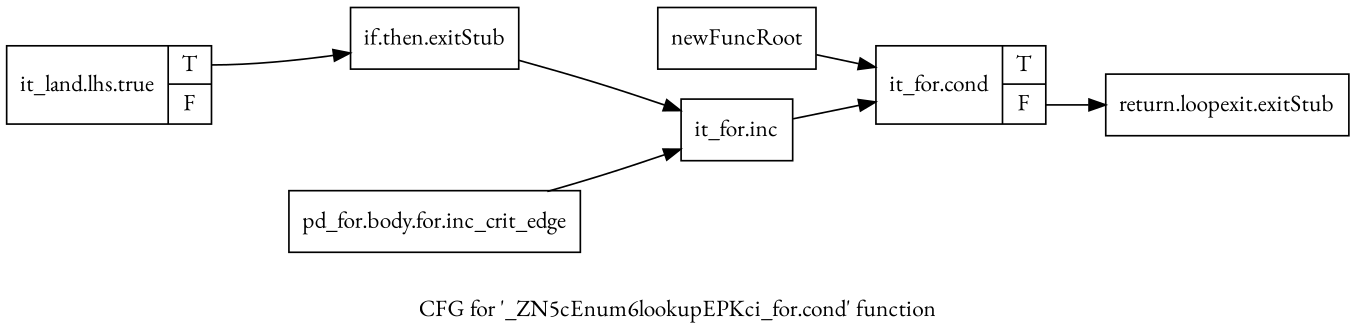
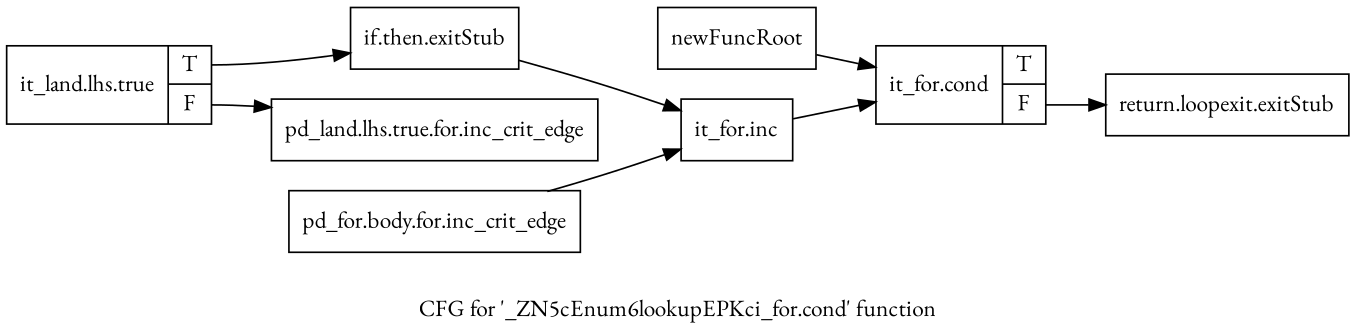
node "pd_land.lhs.true.for.inc_crit_edge": added
